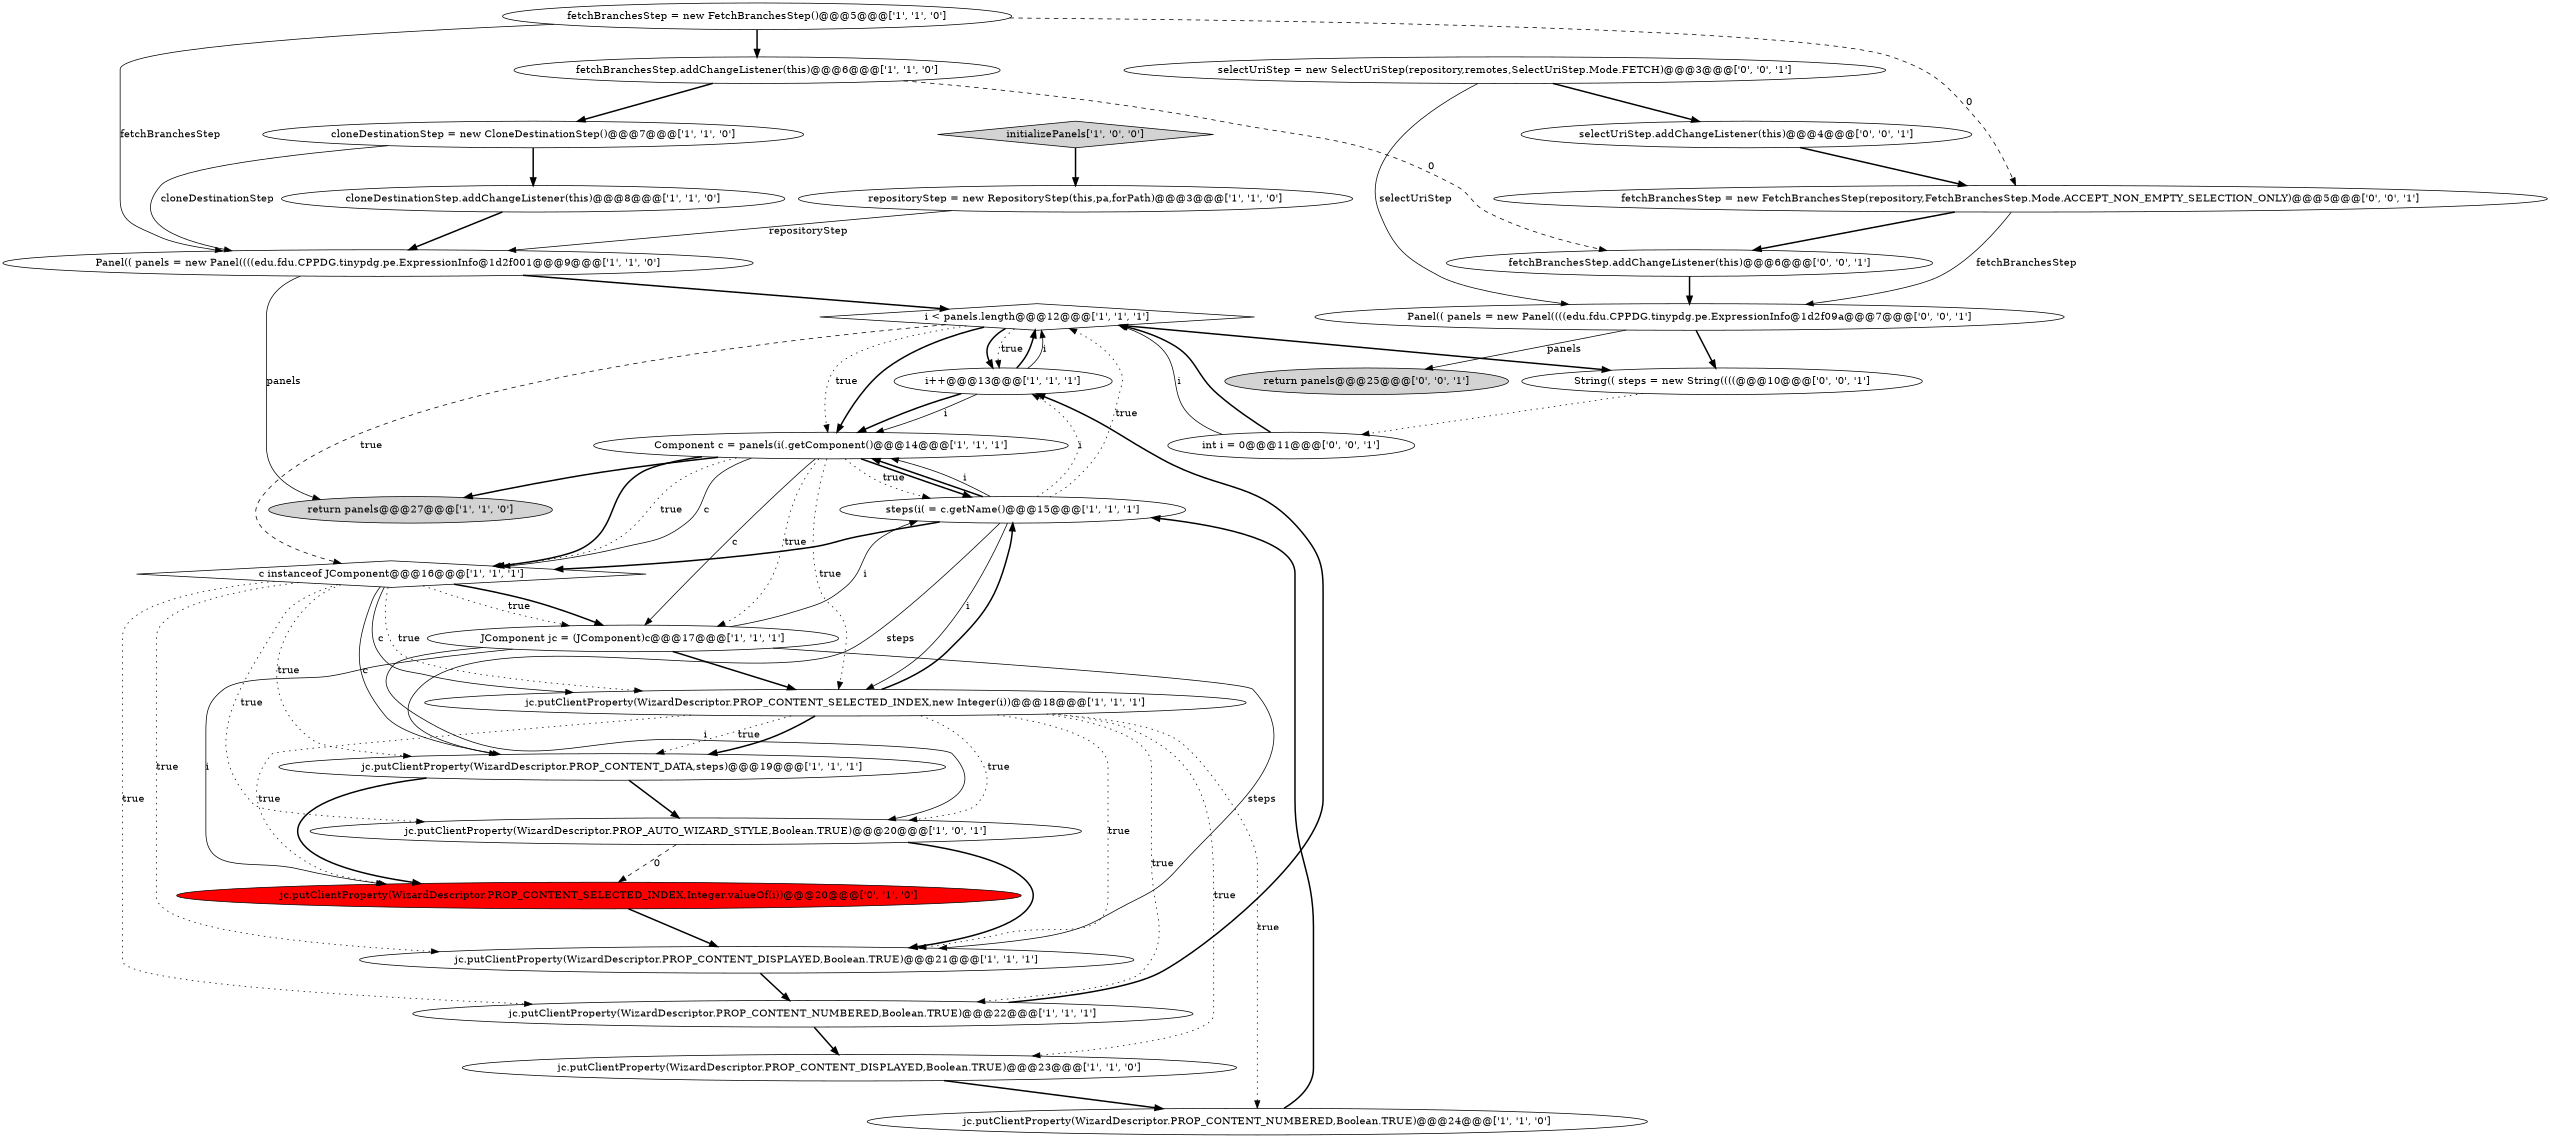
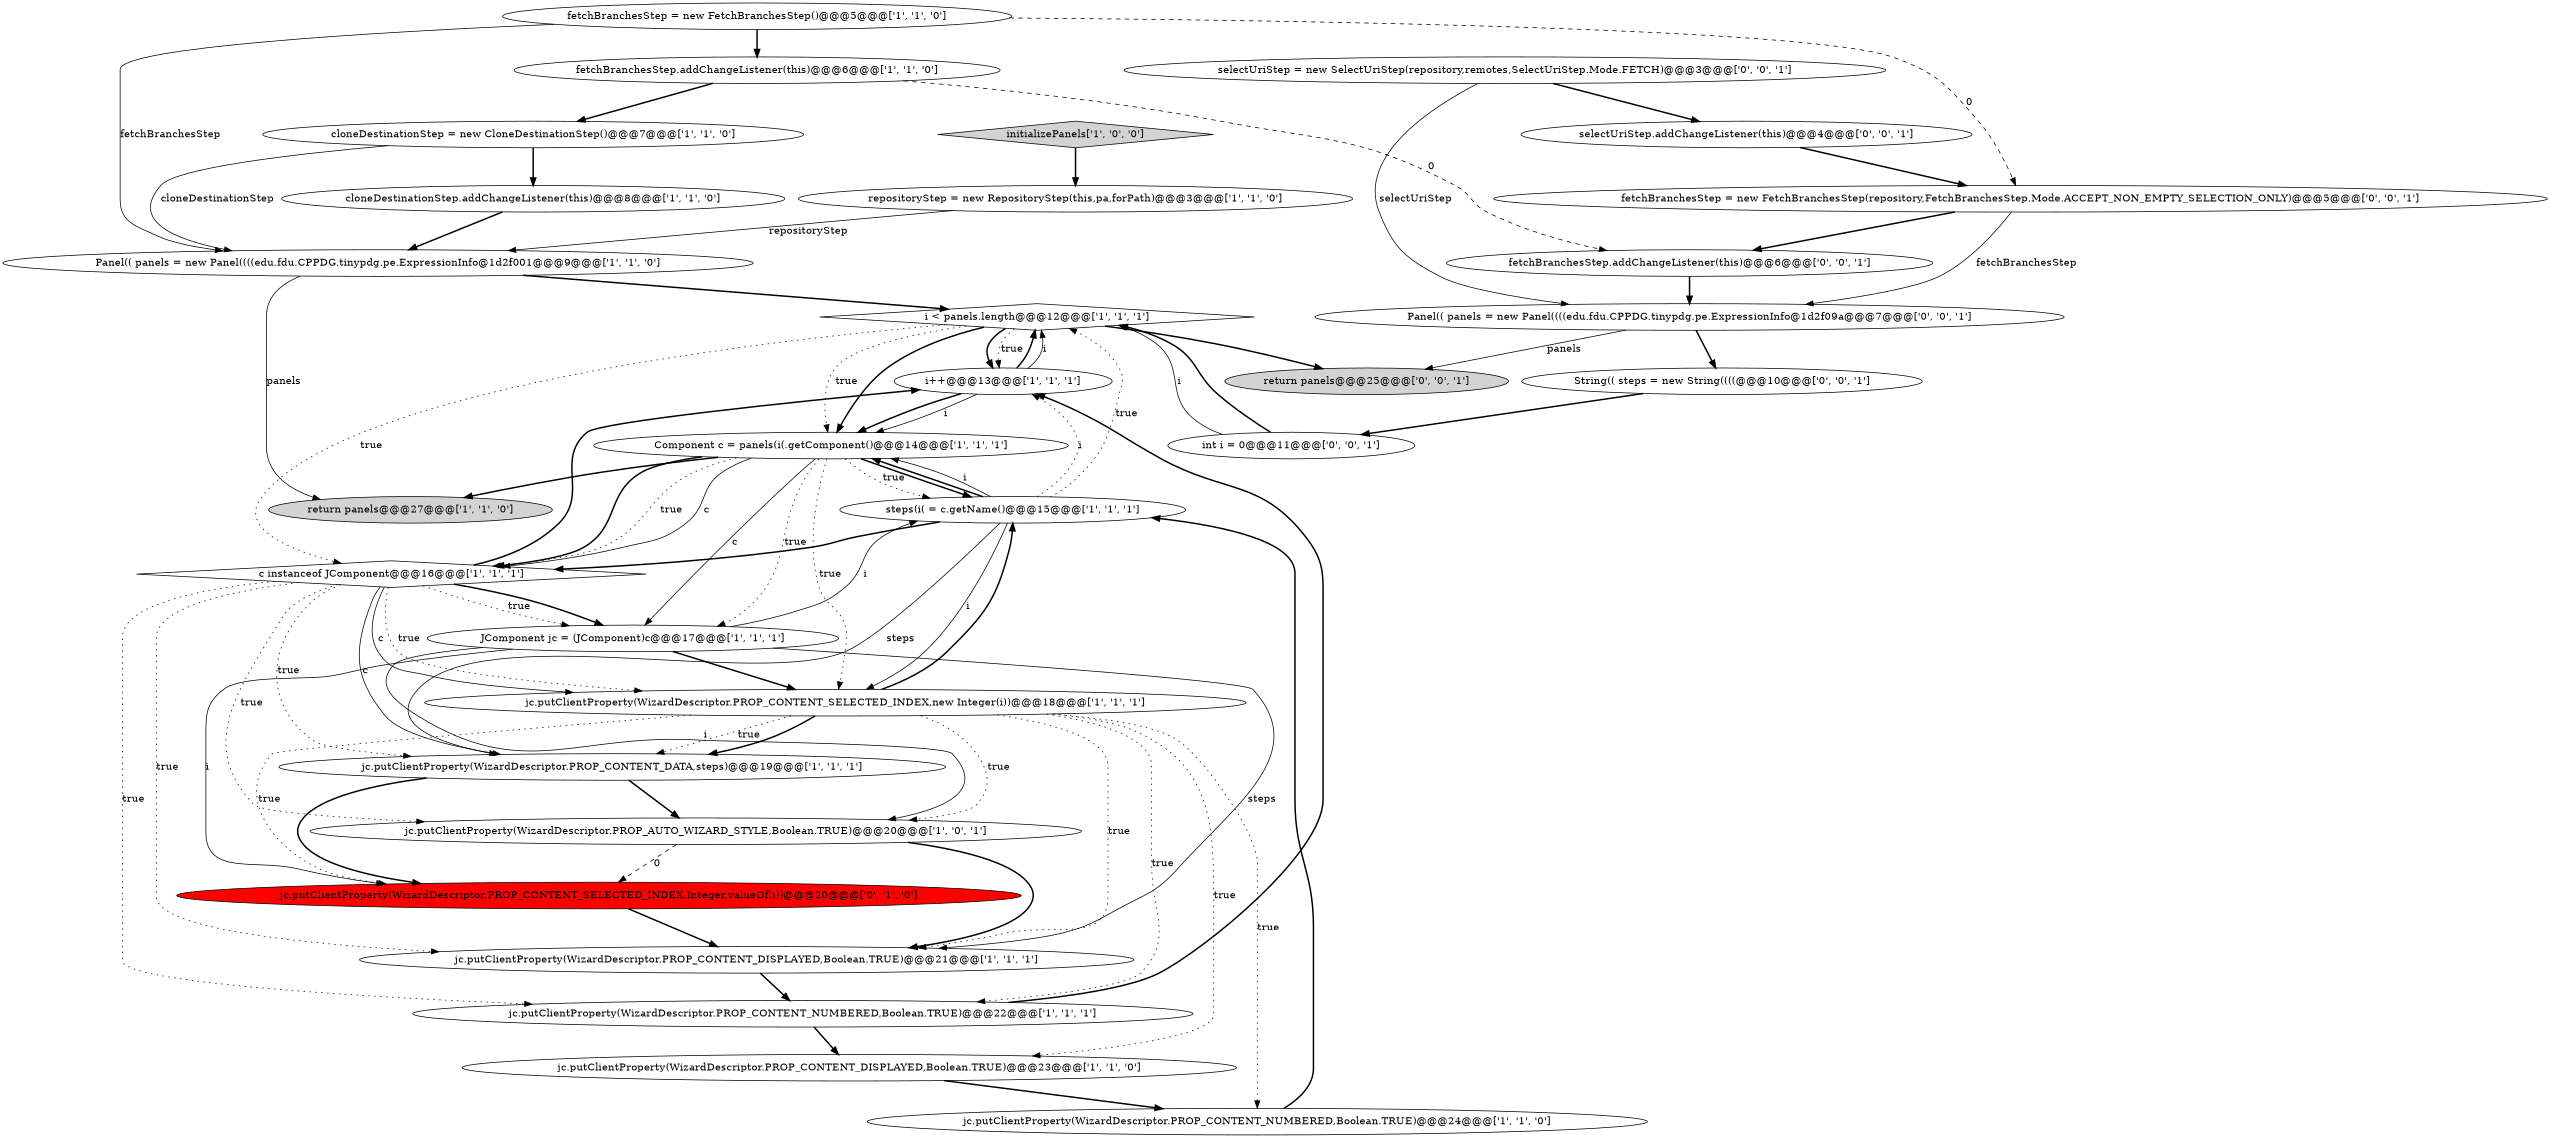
edge "i < panels.length@@@12@@@['1', '1', '1']" -> "String(( steps = new String((((@@@10@@@['0', '0', '1']": now "i < panels.length@@@12@@@['1', '1', '1']" -> "return panels@@@25@@@['0', '0', '1']"
edge "i < panels.length@@@12@@@['1', '1', '1']" -> "c instanceof JComponent@@@16@@@['1', '1', '1']": style dashed -> dotted
edge "String(( steps = new String((((@@@10@@@['0', '0', '1']" -> "int i = 0@@@11@@@['0', '0', '1']": style dotted -> bold
edge "c instanceof JComponent@@@16@@@['1', '1', '1']" -> "i++@@@13@@@['1', '1', '1']": added
